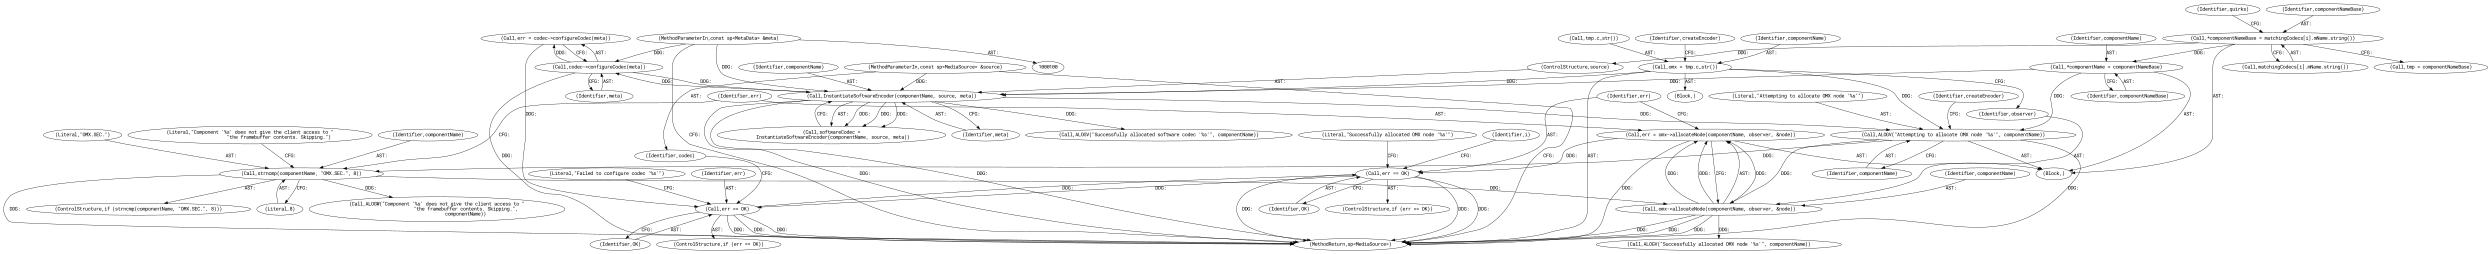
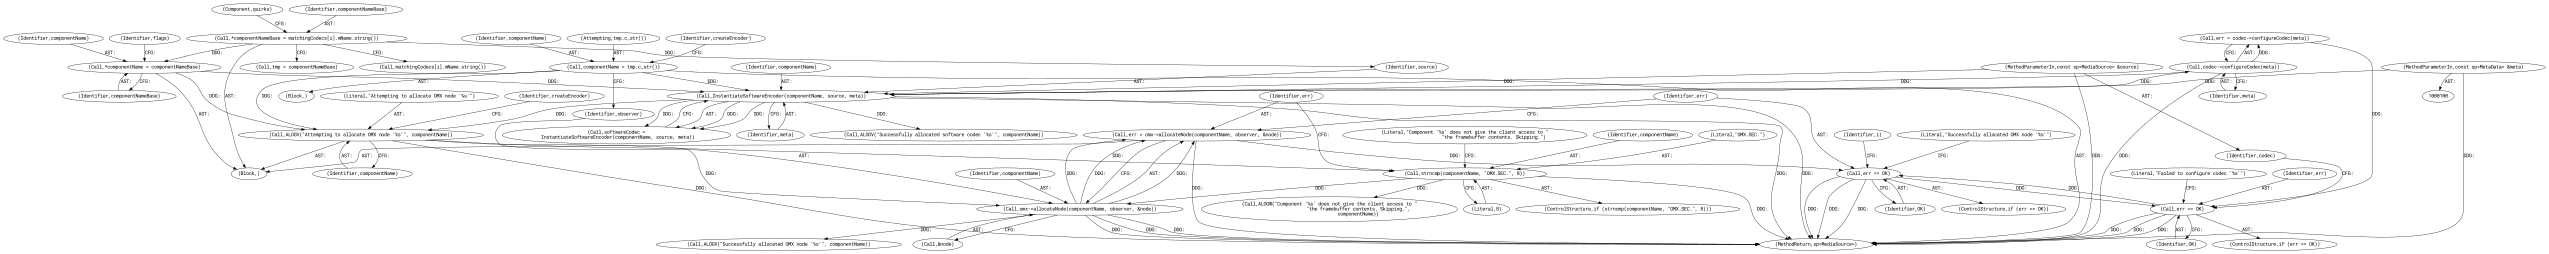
node "(Identifier,quirks)": label "(Identifier,quirks)" -> "(Component,quirks)"
node "(Identifier,flags)": added
node "(Call,tmp.c_str())": label "(Call,tmp.c_str())" -> "(Attempting,tmp.c_str())"
edge "(MethodParameterIn,const sp<MetaData> &meta)" -> "(Call,codec->configureCodec(meta))": removed, label "DDG:"
edge "(Call,matchingCodecs[i].mName.string())" -> "(Call,*componentNameBase = matchingCodecs[i].mName.string())": removed, label "AST:"
node "(ControlStructure,source)": label "(ControlStructure,source)" -> "(Identifier,source)"
node "(Call,omx = tmp.c_str())": label "(Call,omx = tmp.c_str())" -> "(Call,componentName = tmp.c_str())"
edge "(MethodParameterIn,const sp<MetaData> &meta)" -> "(MethodReturn,sp<MediaSource>)": label "CFG: " -> "DDG: "
edge "(MethodParameterIn,const sp<MediaSource> &source)" -> "(MethodReturn,sp<MediaSource>)": label "CFG: " -> "DDG: "
node "(Call,&node)": added
